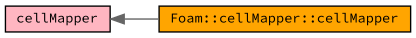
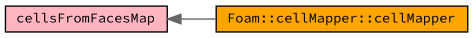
node "cellMapper": label "cellMapper" -> "cellsFromFacesMap"
